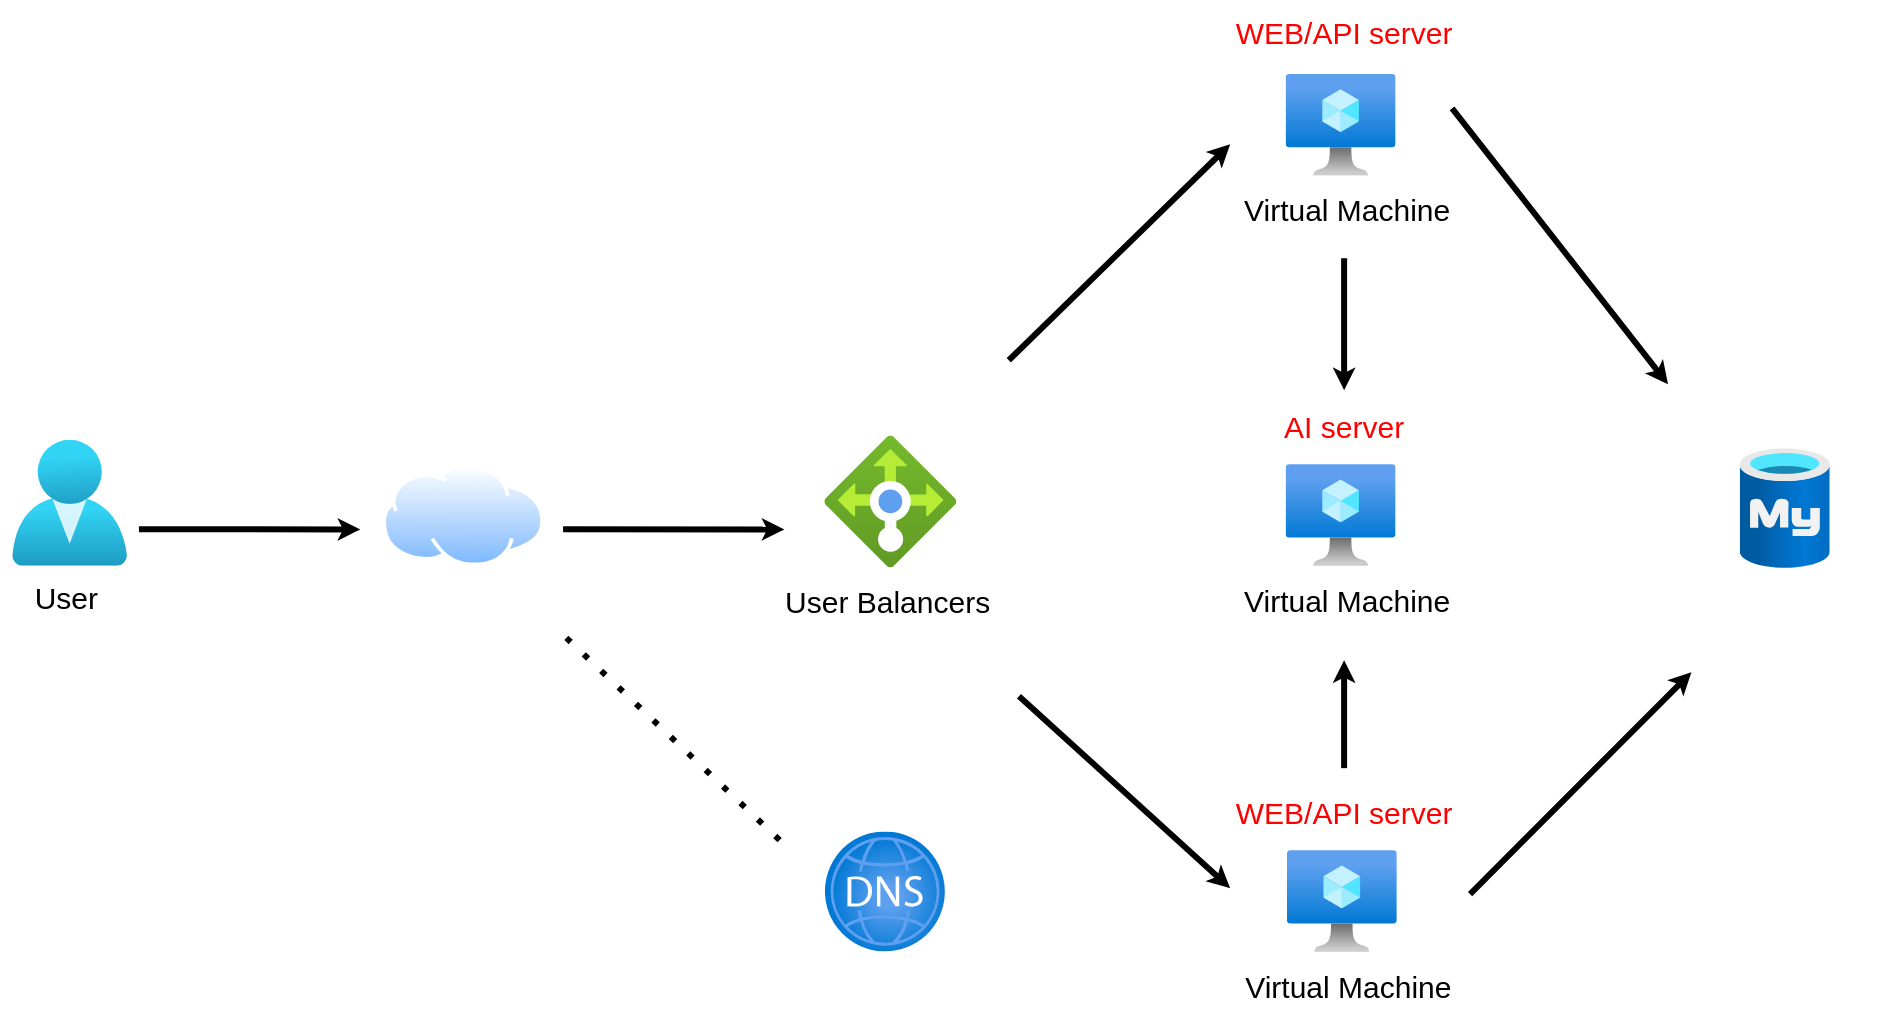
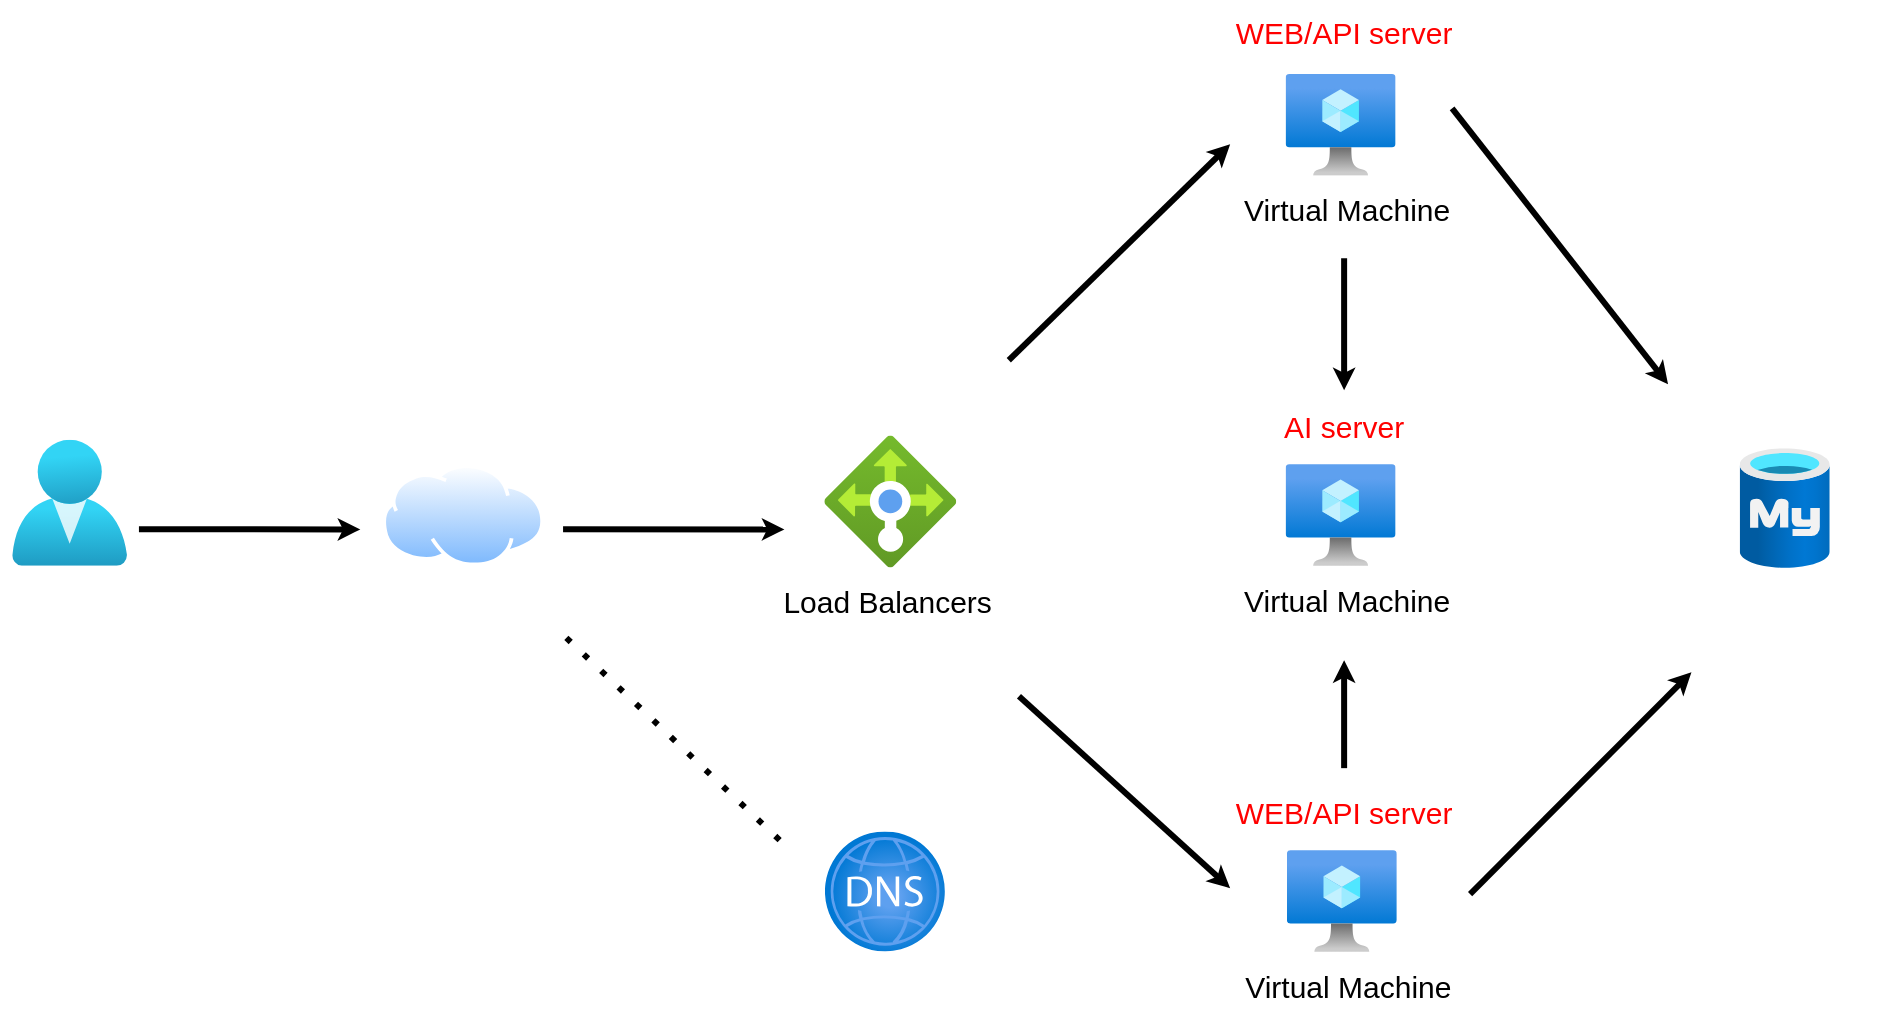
node "User": removed
node "User Balancers": label "User Balancers" -> "Load Balancers"
